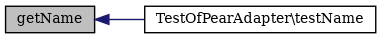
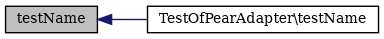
node "getName": label "getName" -> "testName"
